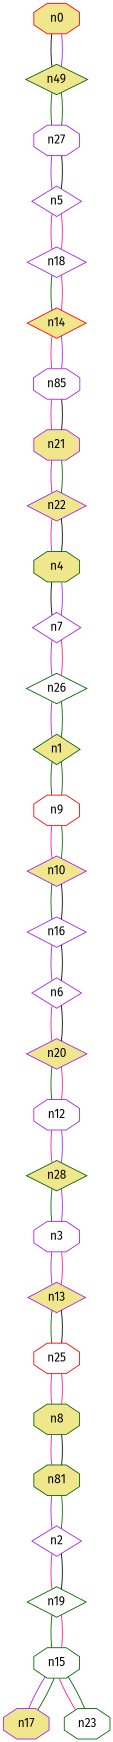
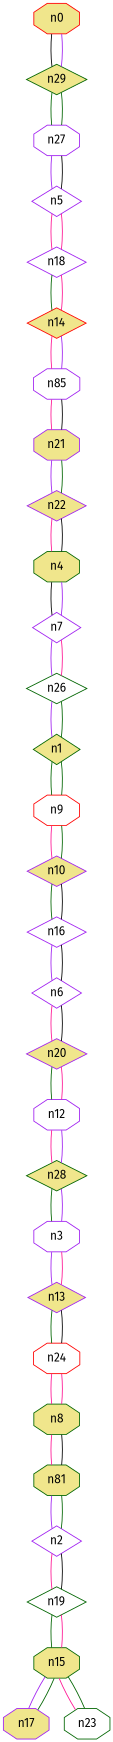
node "n49": label "n49" -> "n29"
node "n25": label "n25" -> "n24"
node "n15": fillcolor white -> khaki
